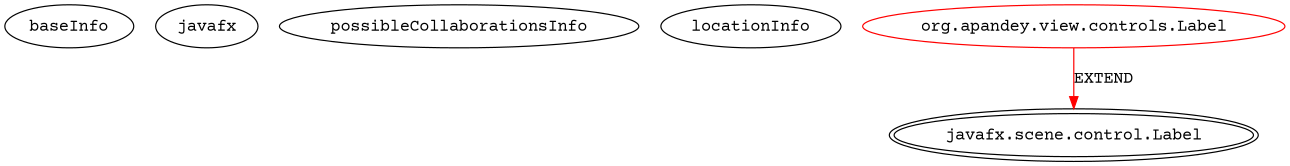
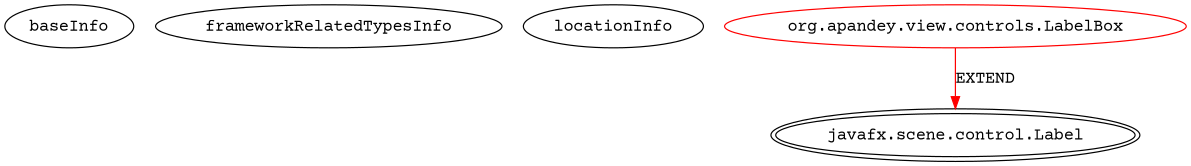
node "javafx": label "javafx" -> "frameworkRelatedTypesInfo"
node "possibleCollaborationsInfo": removed
node "org.apandey.view.controls.Label": label "org.apandey.view.controls.Label" -> "org.apandey.view.controls.LabelBox"
